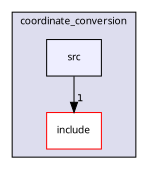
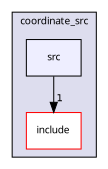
cluster "coordinate_conversion": label "coordinate_conversion" -> "coordinate_src"
